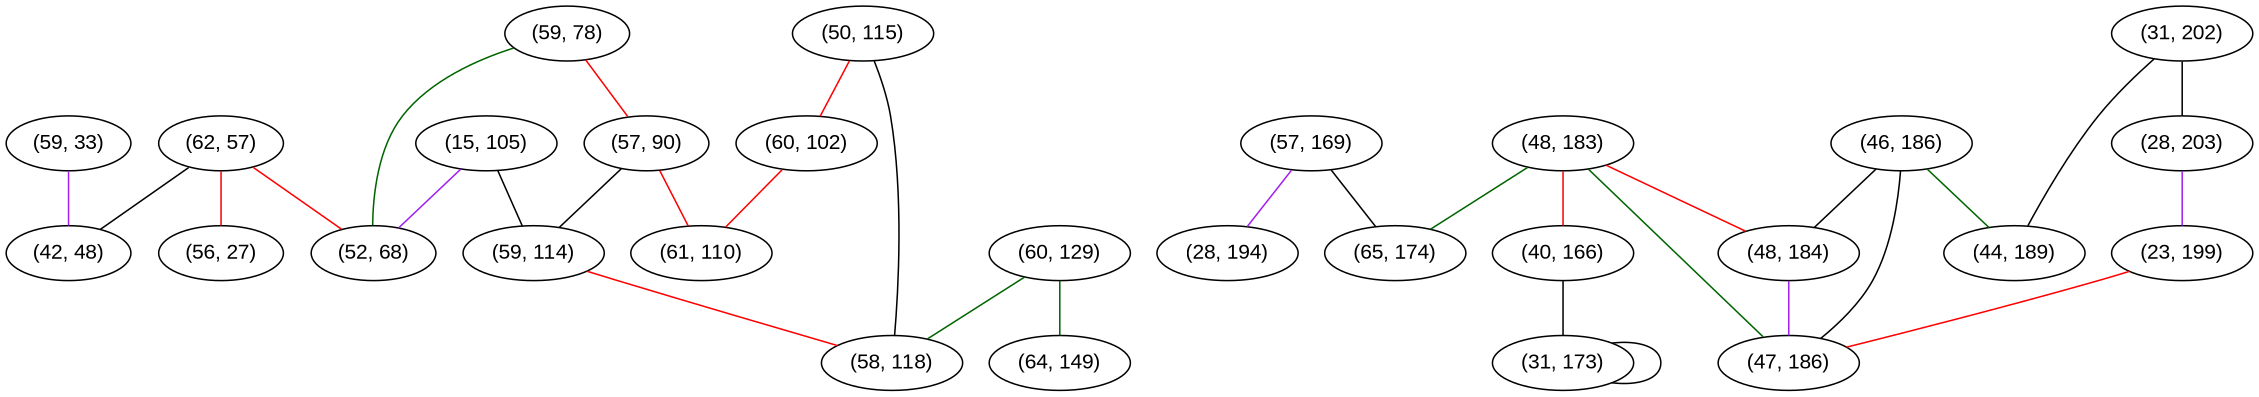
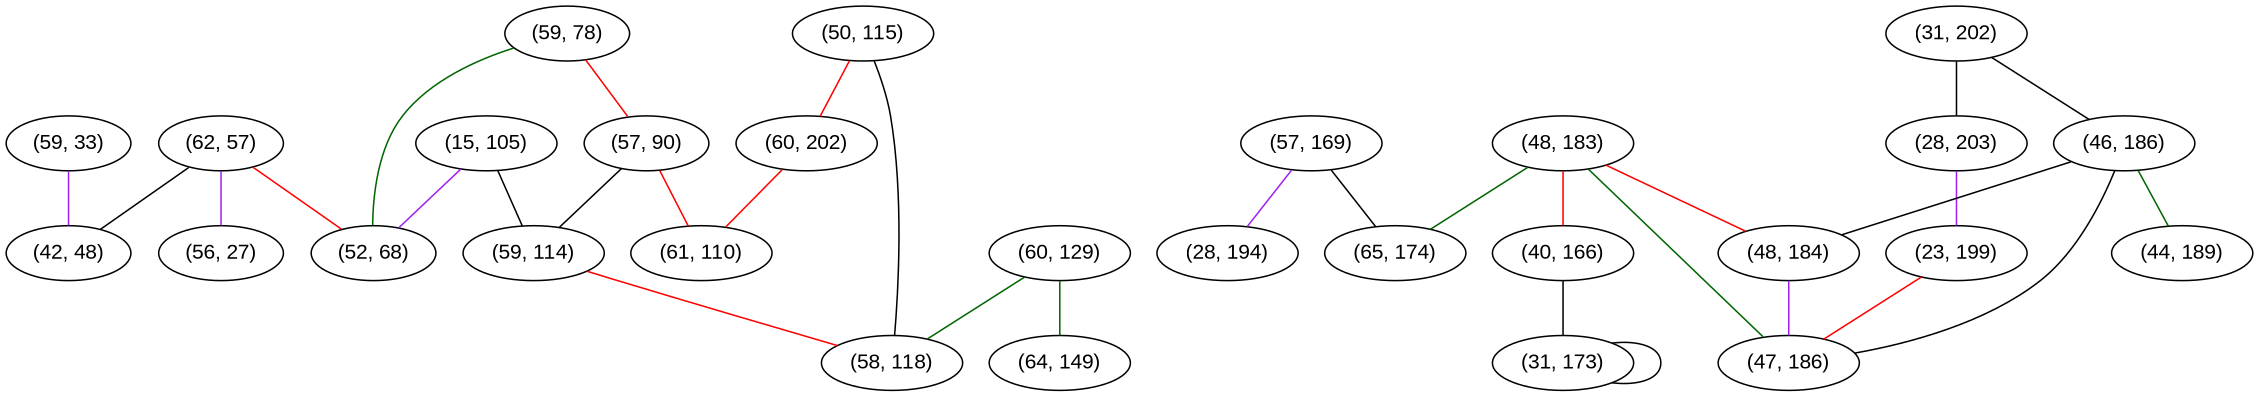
edge "(31, 202)" -- "(44, 189)": now "(31, 202)" -- "(46, 186)"
node "(60, 102)": label "(60, 102)" -> "(60, 202)"
edge "(62, 57)" -- "(56, 27)": color red -> purple
